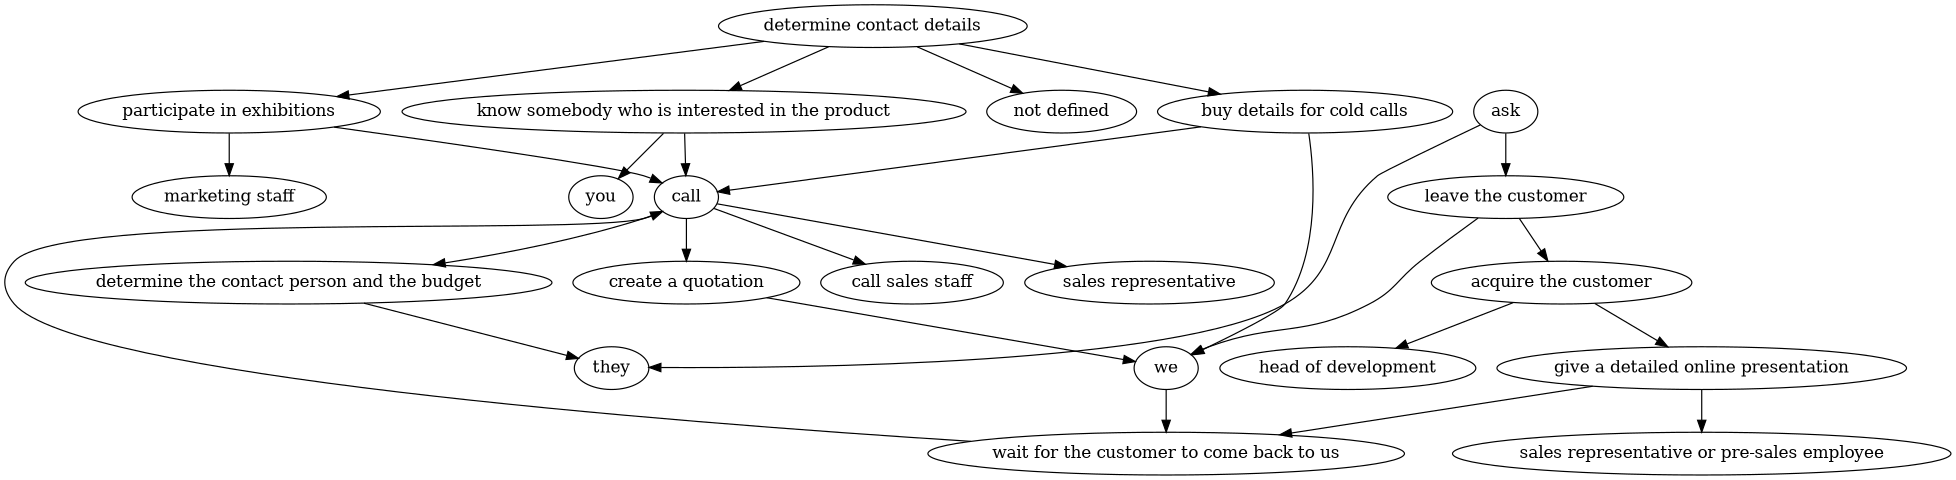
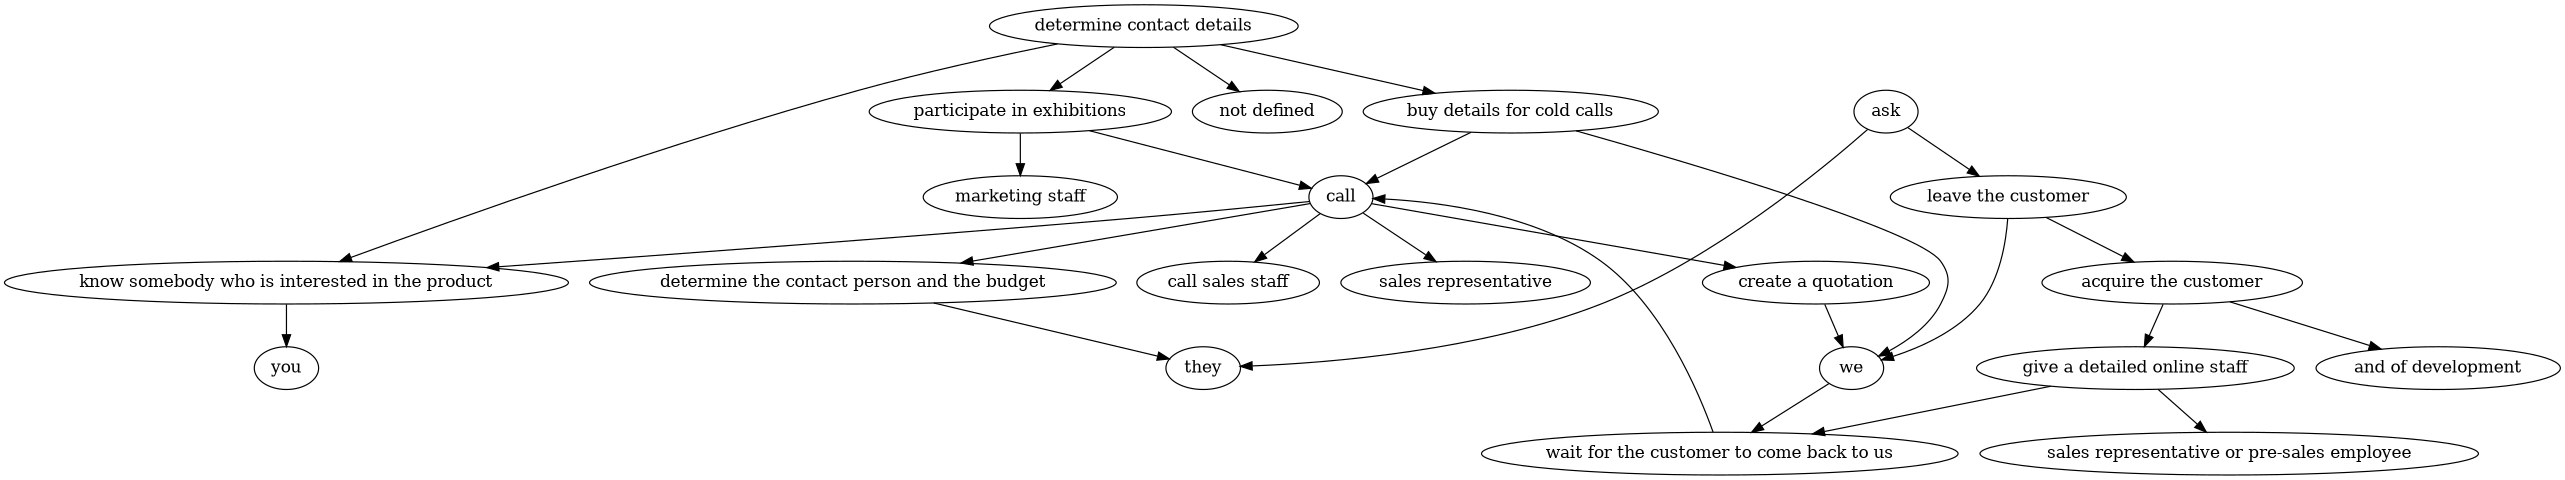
edge "know somebody who is interested in the product" -> "call": reversed
node "head of development": label "head of development" -> "and of development"
node "give a detailed online presentation": label "give a detailed online presentation" -> "give a detailed online staff"
